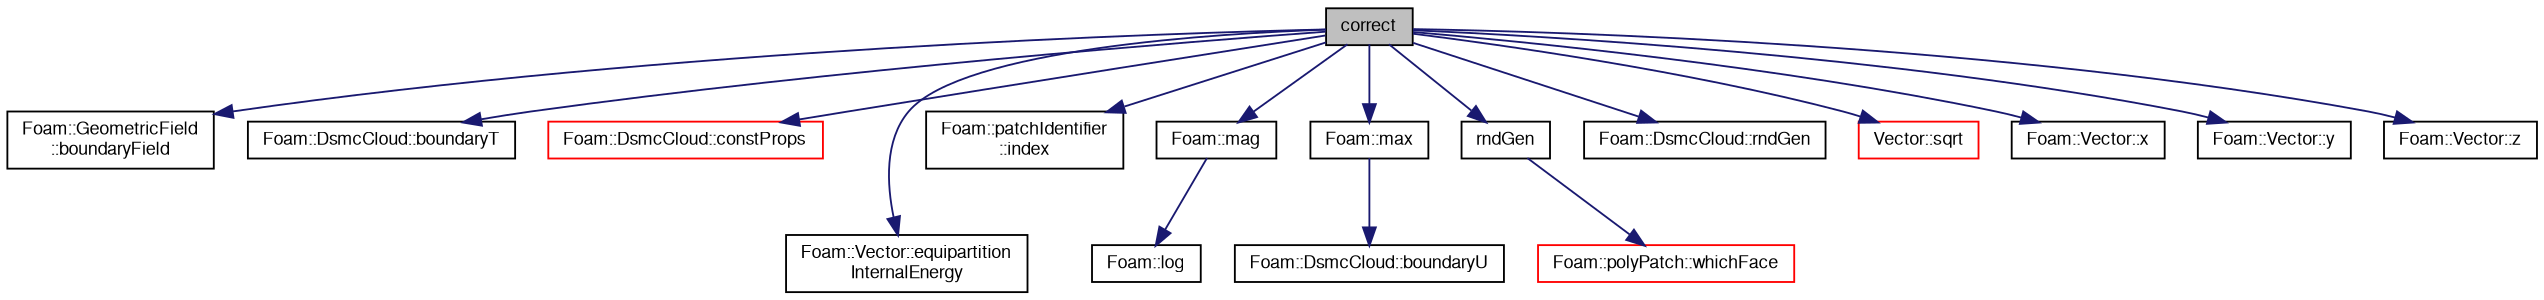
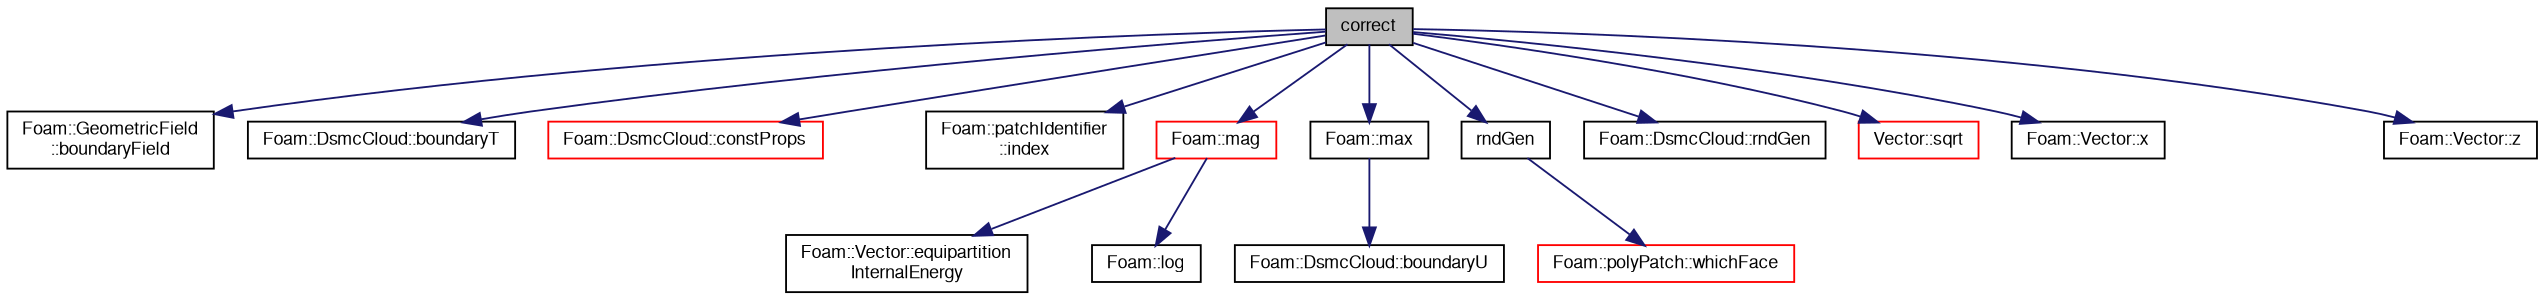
edge "correct" -> "Foam::Vector::equipartition InternalEnergy": now "Foam::mag" -> "Foam::Vector::equipartition InternalEnergy"
node "Foam::mag": color black -> red
node "Foam::Vector::y": removed
